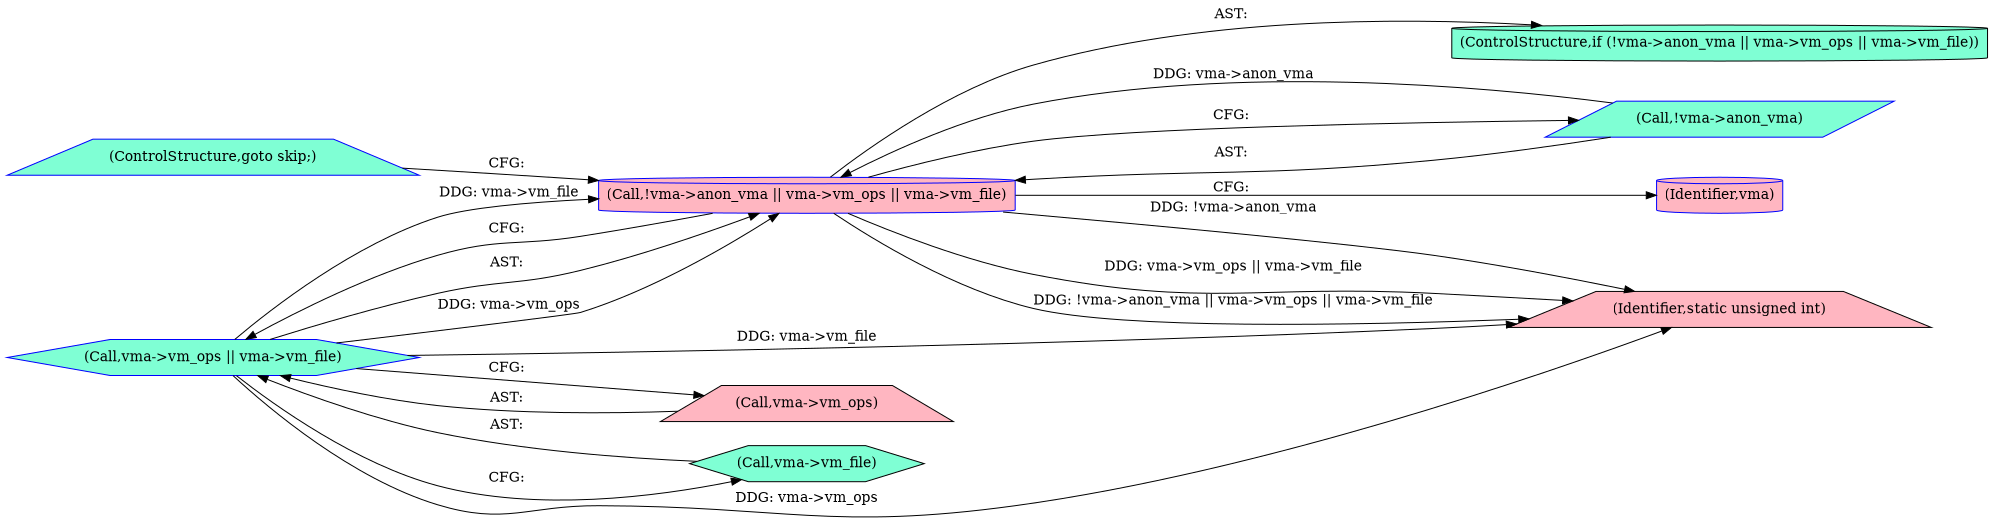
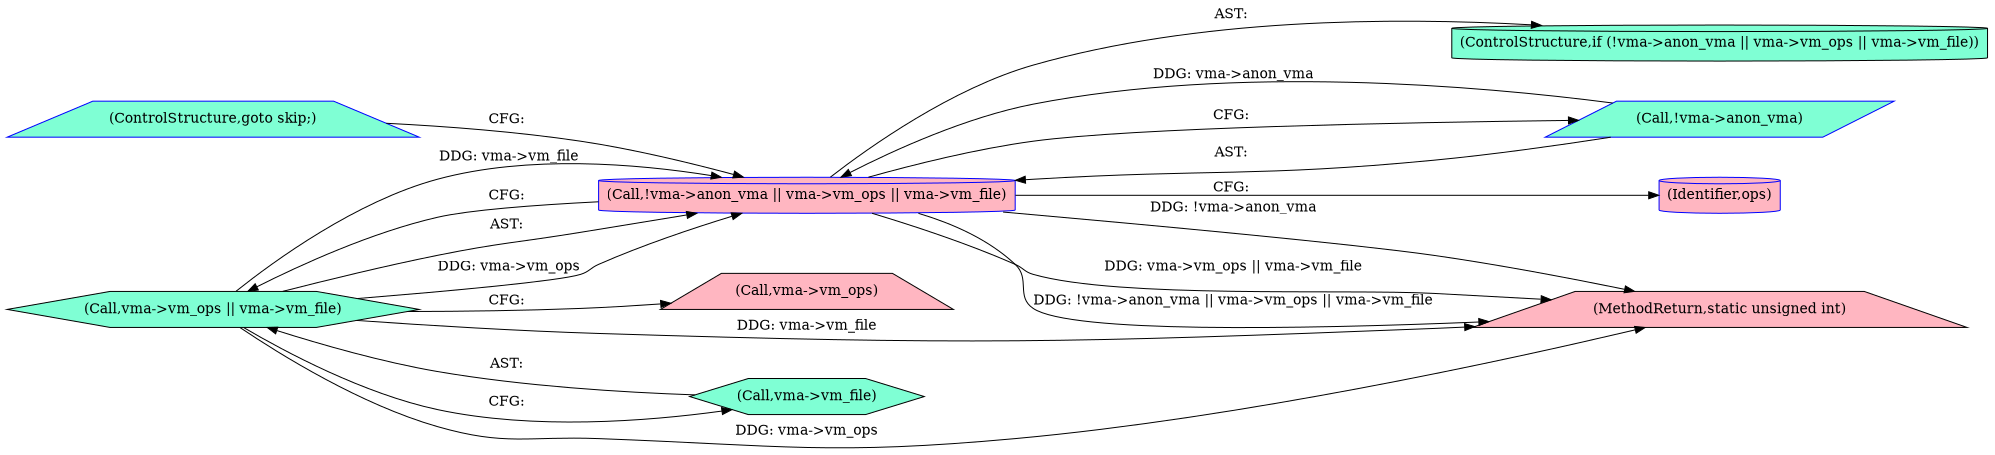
node "(Identifier,vma)": label "(Identifier,vma)" -> "(Identifier,ops)"
node "(Identifier,static unsigned int)": label "(Identifier,static unsigned int)" -> "(MethodReturn,static unsigned int)"
node "(Call,vma->vm_ops || vma->vm_file)": color blue -> black
edge "(Call,vma->vm_ops)" -> "(Call,vma->vm_ops || vma->vm_file)": removed, label "AST:"
